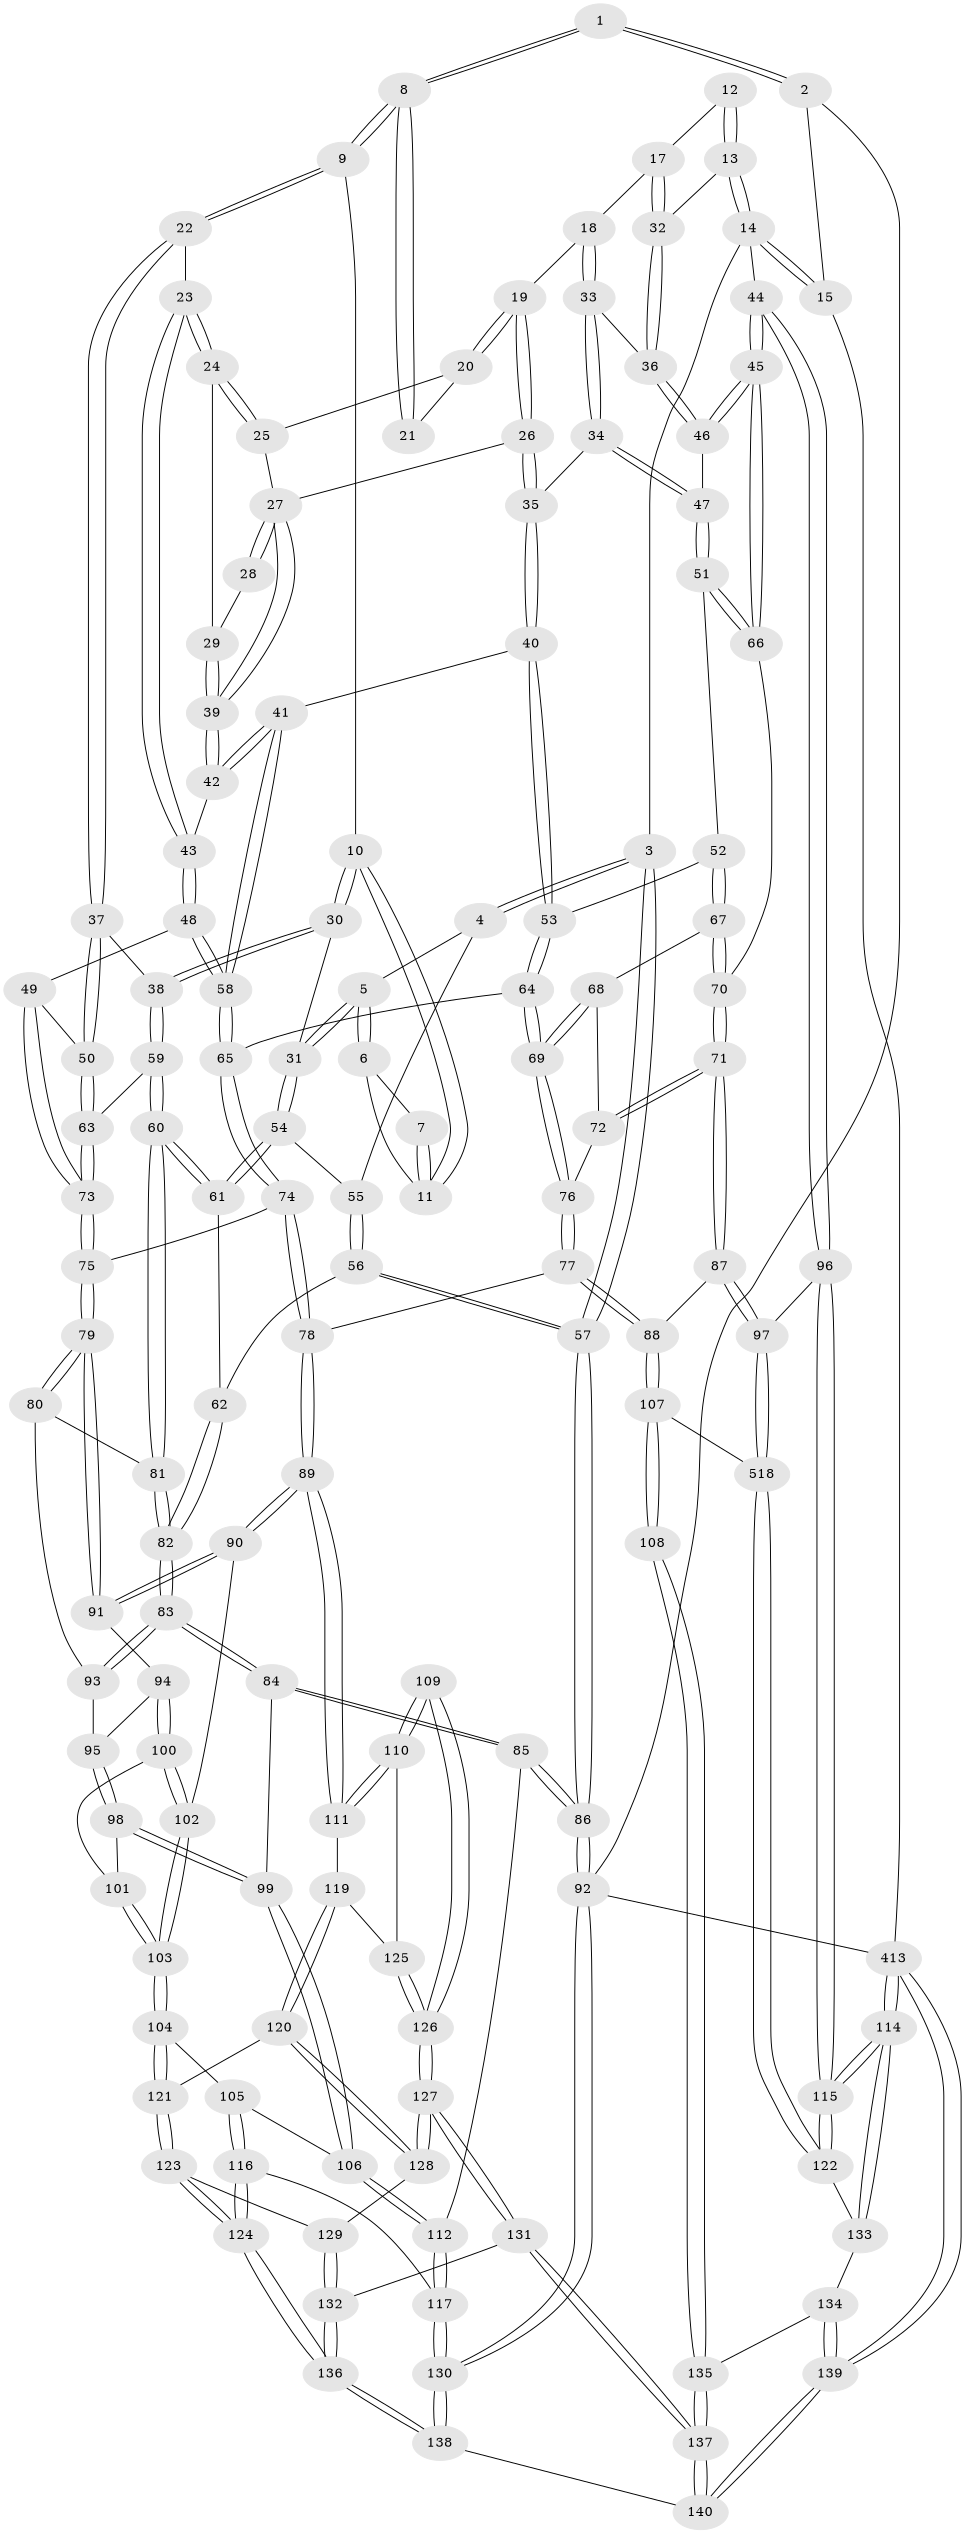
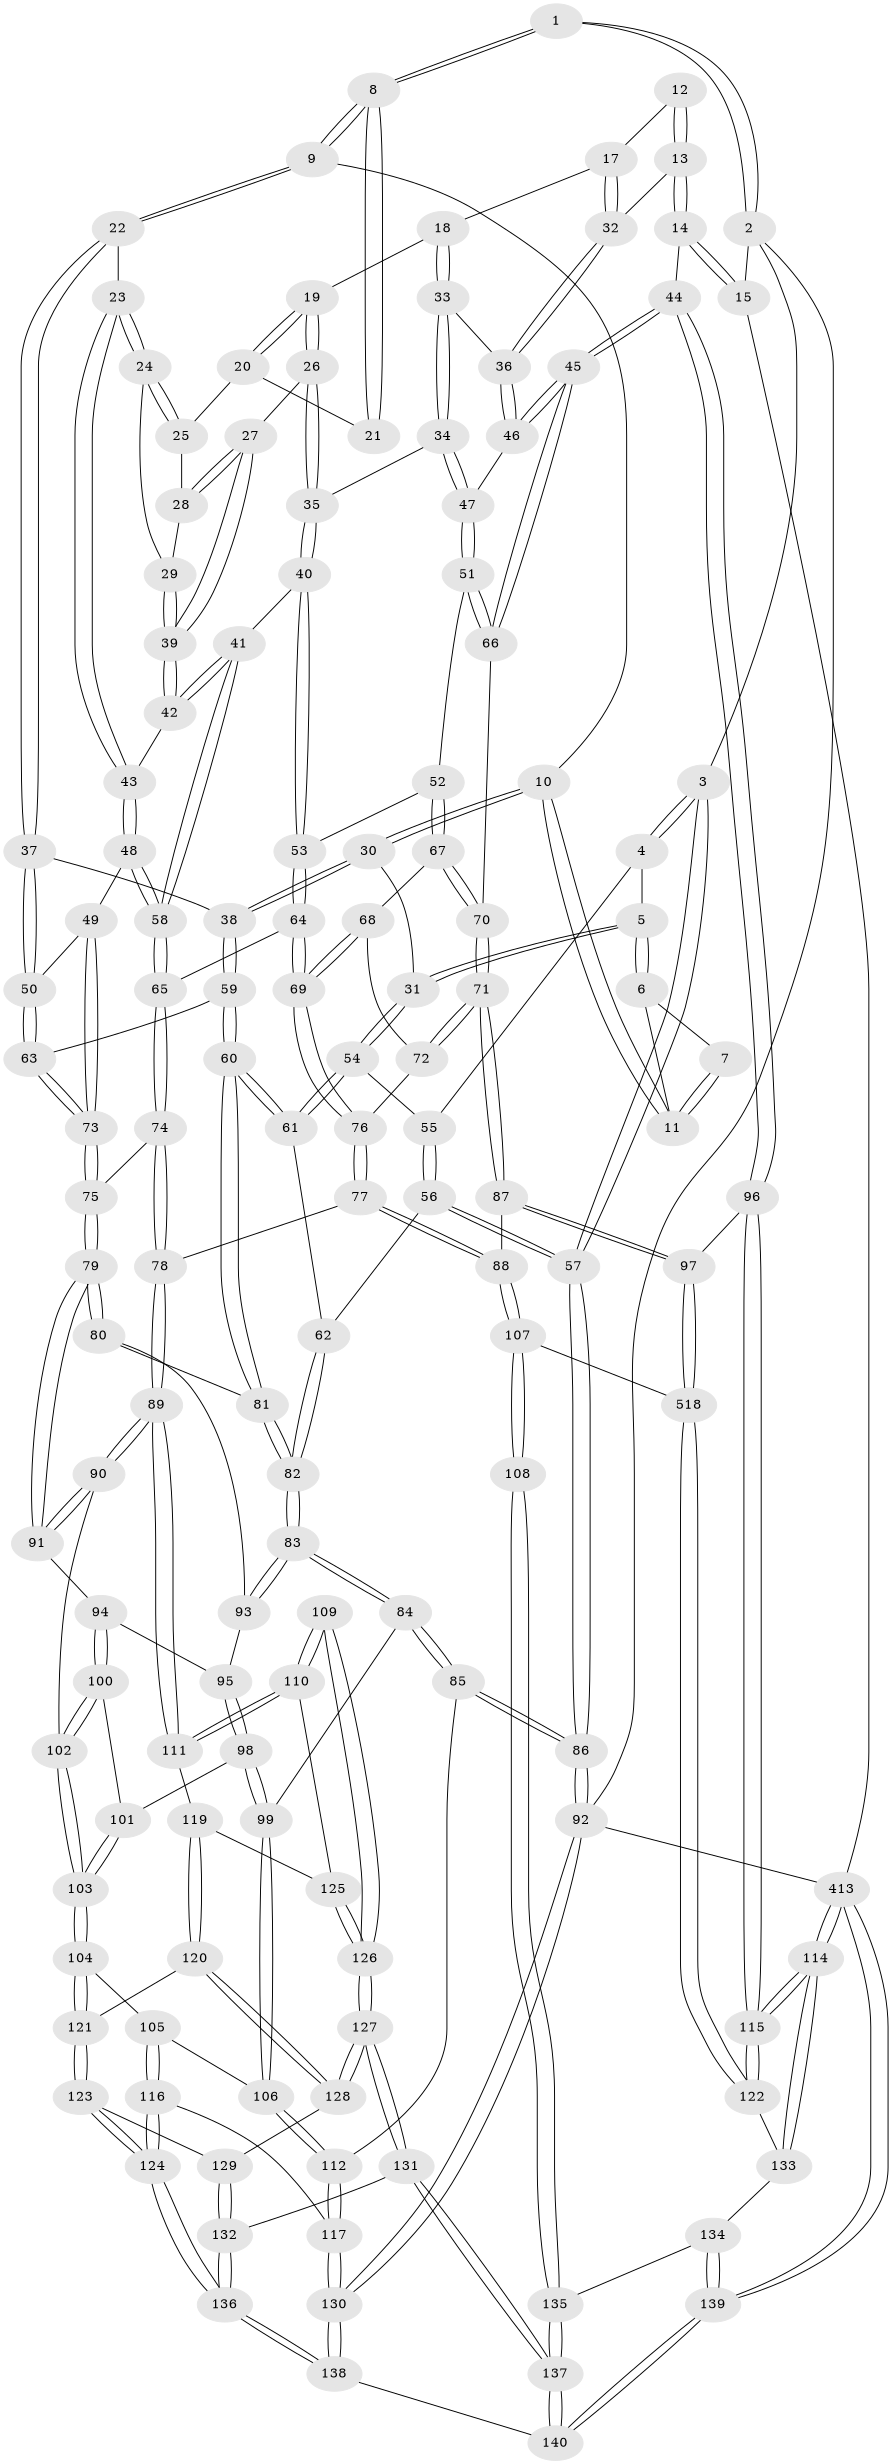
edge "25" -- "27": now "25" -- "28"
edge "14" -- "3": now "2" -- "3"
